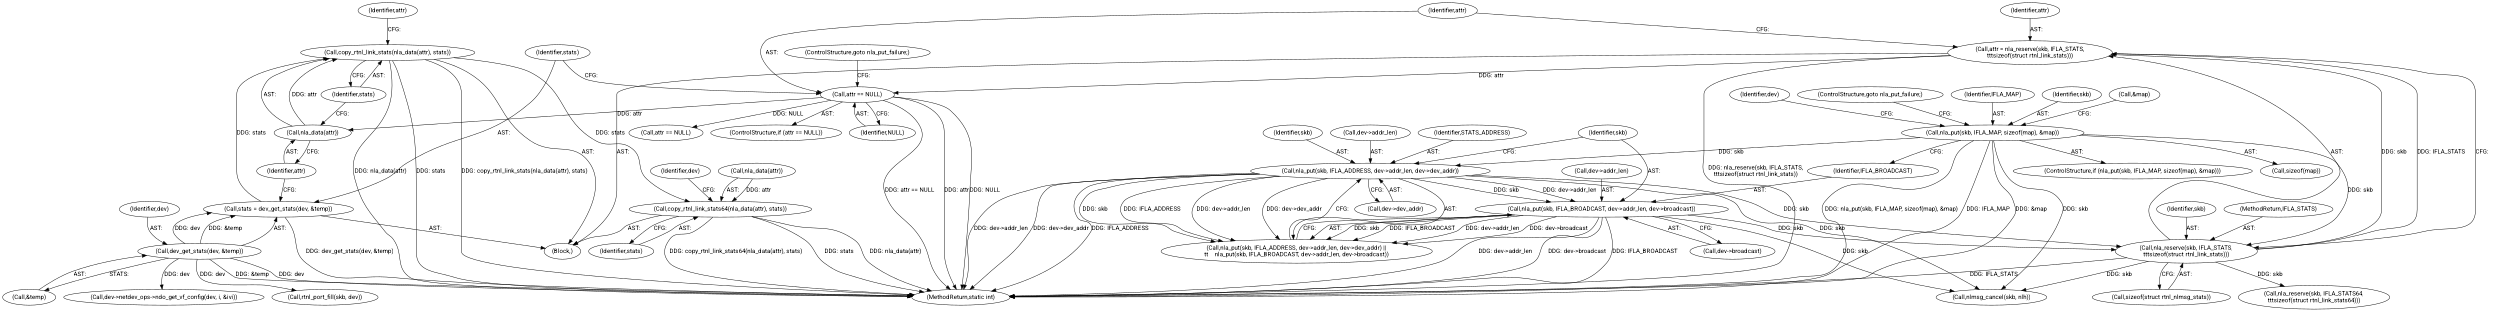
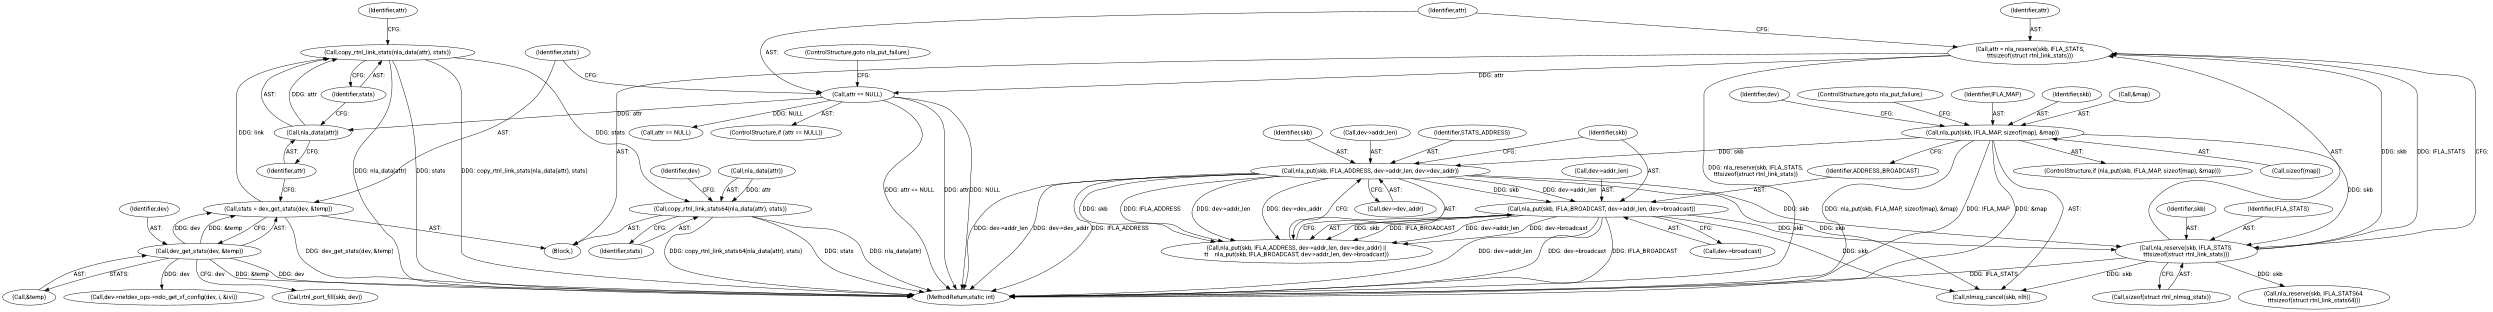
edge "(Call,&map)" -> "(Call,nla_put(skb, IFLA_MAP, sizeof(map), &map))": label "CFG: " -> "AST: "
edge "(Call,stats = dev_get_stats(dev, &temp))" -> "(Call,copy_rtnl_link_stats(nla_data(attr), stats))": label "DDG: stats" -> "DDG: link"
node "(Identifier,NULL)": removed
edge "(Call,nla_put(skb, IFLA_MAP, sizeof(map), &map))" -> "(Call,sizeof(map))": reversed
edge "(Call,copy_rtnl_link_stats(nla_data(attr), stats))" -> "(Block,)": removed, label "AST:"
node "(Identifier,IFLA_BROADCAST)": label "(Identifier,IFLA_BROADCAST)" -> "(Identifier,ADDRESS_BROADCAST)"
edge "(Call,nla_put(skb, IFLA_MAP, sizeof(map), &map))" -> "(Call,nlmsg_cancel(skb, nlh))": label "DDG: skb" -> "AST: "
node "(MethodReturn,IFLA_STATS)": label "(MethodReturn,IFLA_STATS)" -> "(Identifier,IFLA_STATS)"
edge "(Call,stats = dev_get_stats(dev, &temp))" -> "(Call,dev_get_stats(dev, &temp))": added, label "CFG:"
edge "(Call,dev_get_stats(dev, &temp))" -> "(Call,rtnl_port_fill(skb, dev))": label "DDG: dev" -> "CFG: dev"
